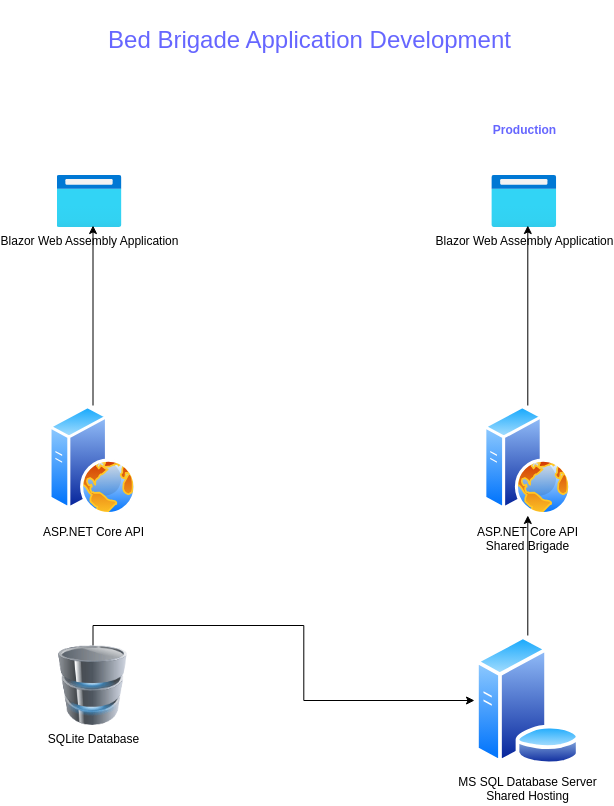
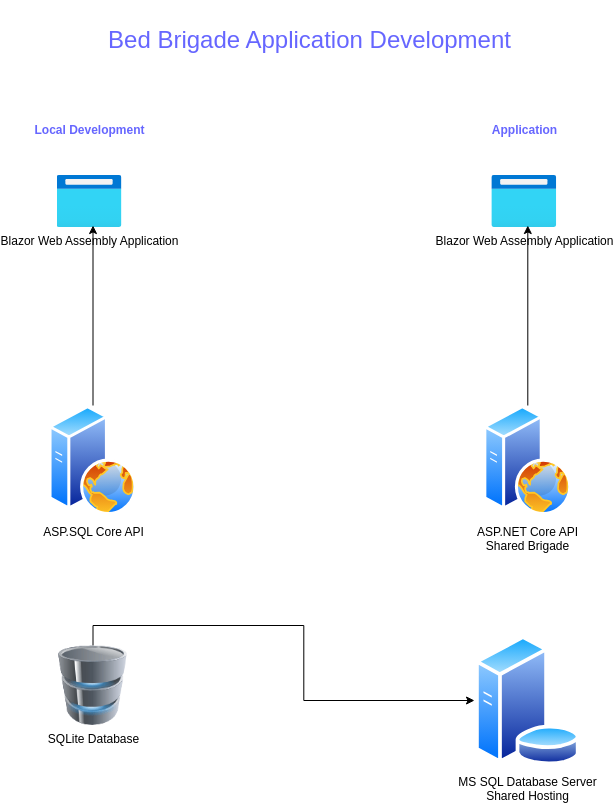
node "Local Development": added
node "Production": label "Production" -> "Application"
node "ASP.NET Core API": label "ASP.NET Core API" -> "ASP.SQL Core API"
edge "MS SQL Database Server Shared Hosting" -> "ASP.NET Core API Shared Brigade": removed
